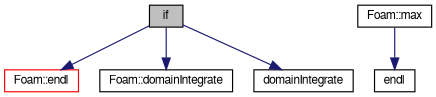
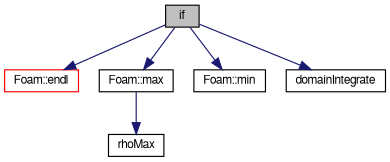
edge "if" -> "Foam::max": added
node "Foam::domainIntegrate": label "Foam::domainIntegrate" -> "Foam::min"
node "endl": label "endl" -> "rhoMax"
